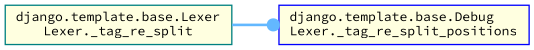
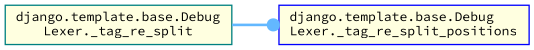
node "django.template.base.Lexer Lexer._tag_re_split": label "django.template.base.Lexer Lexer._tag_re_split" -> "django.template.base.Debug Lexer._tag_re_split"
